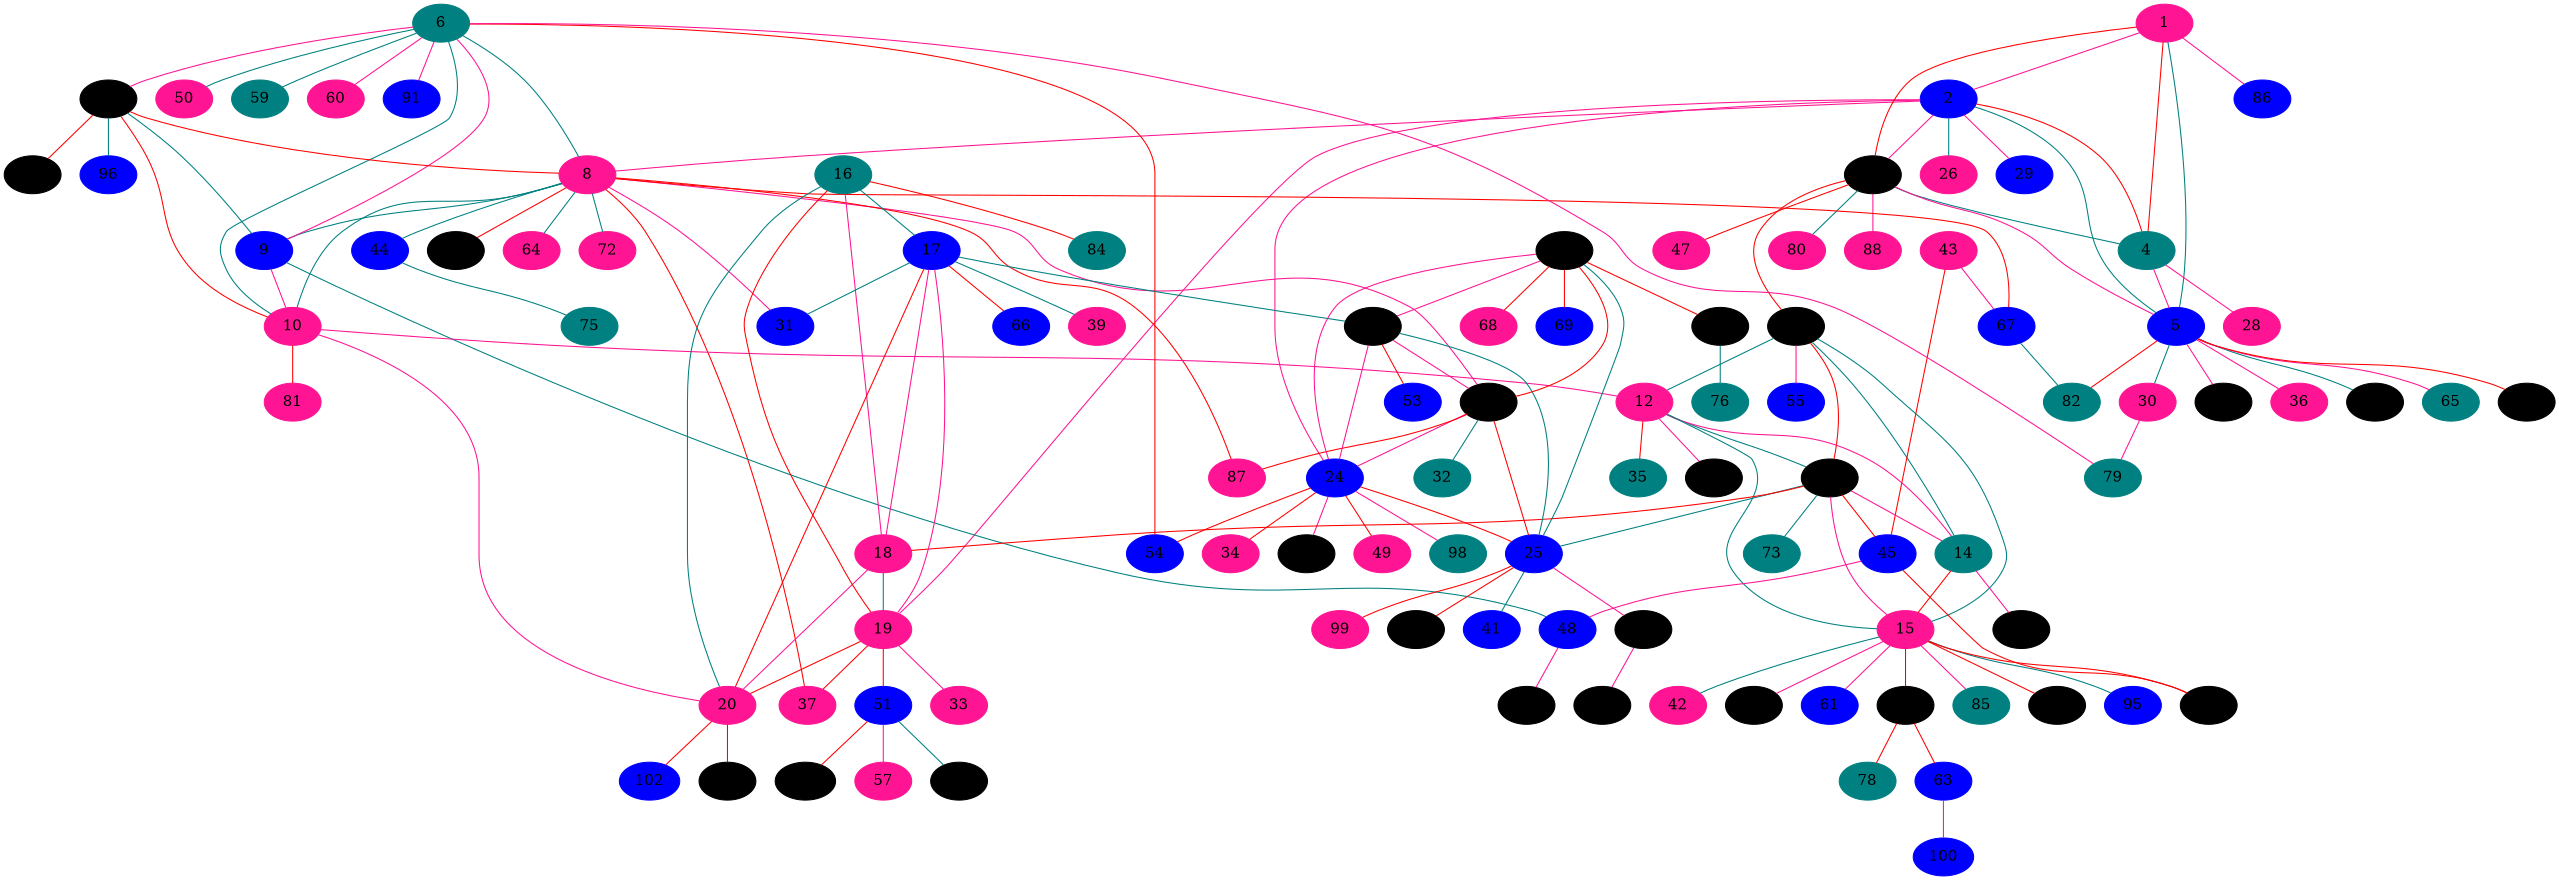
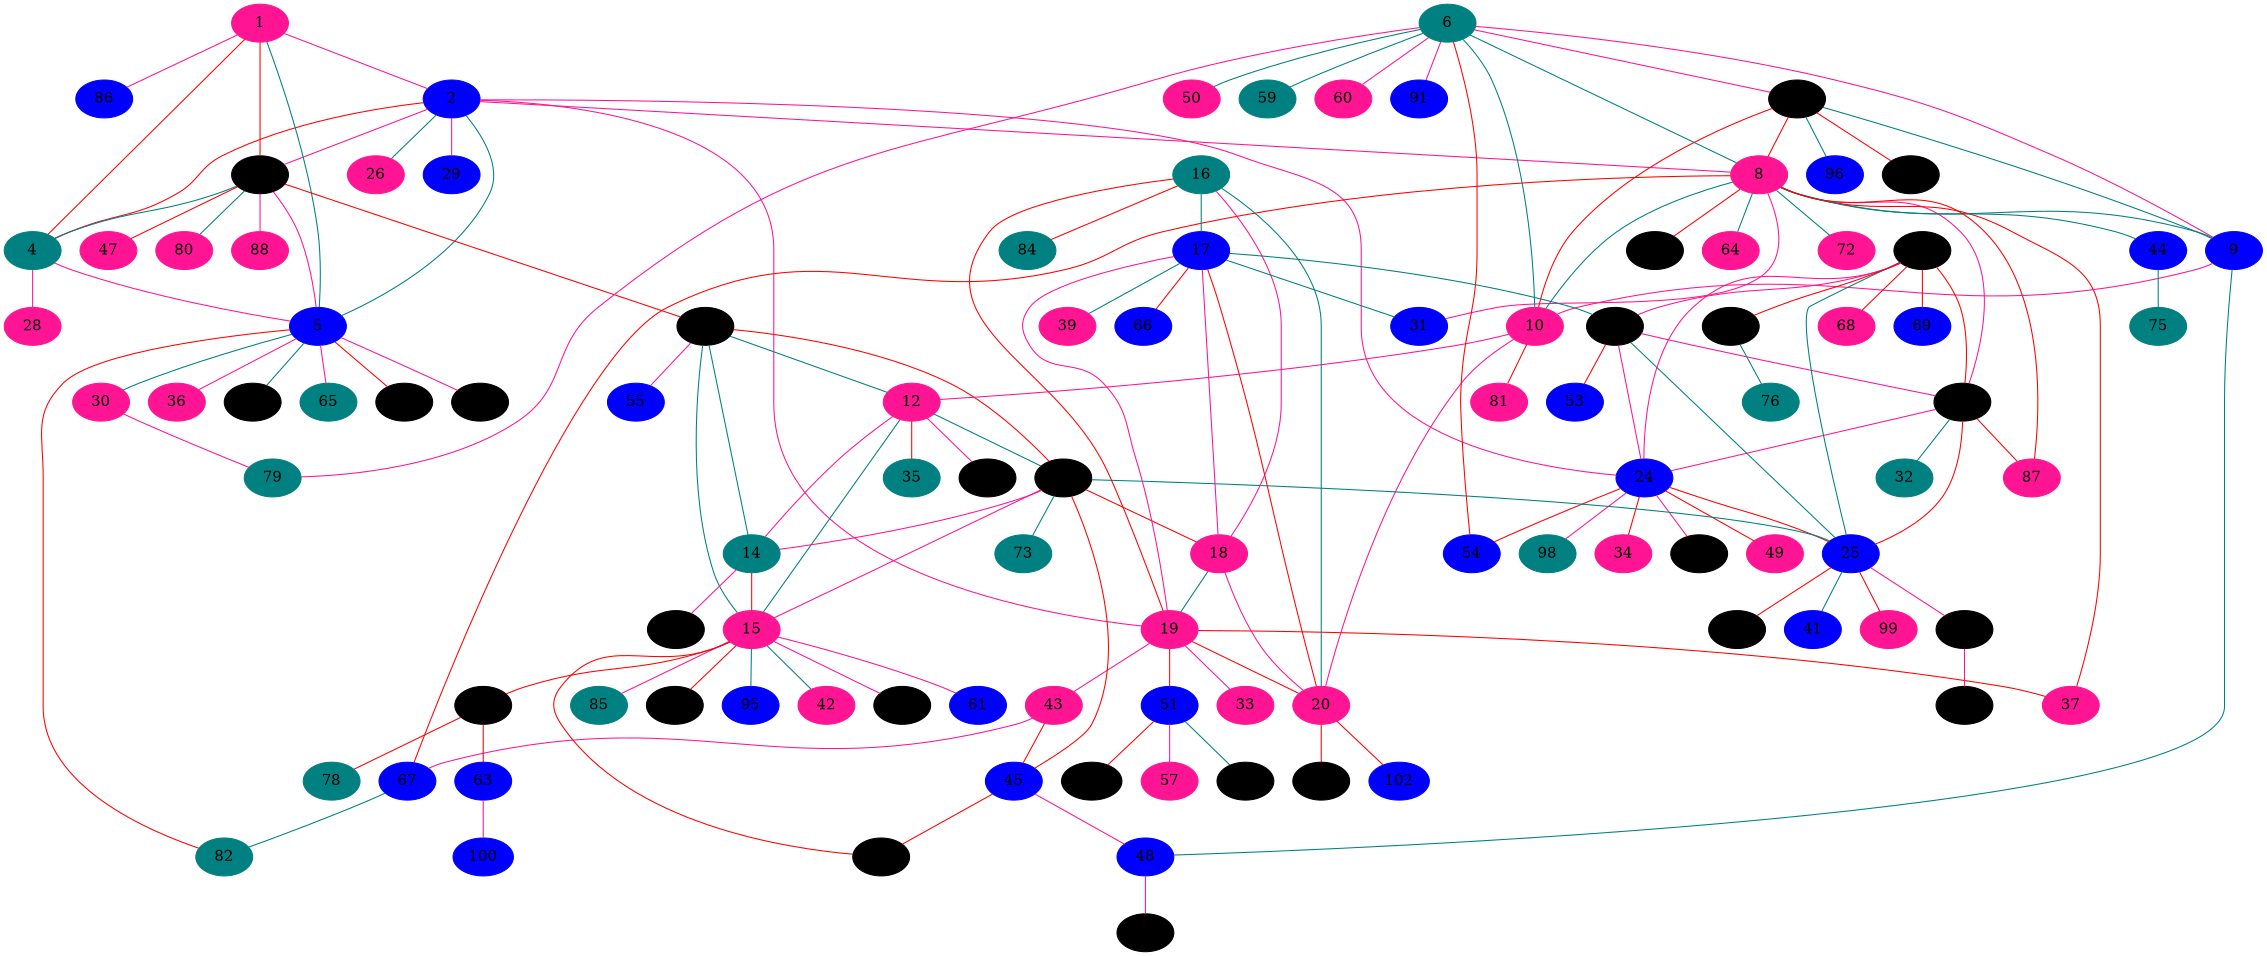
edge "19" -- "43": added
